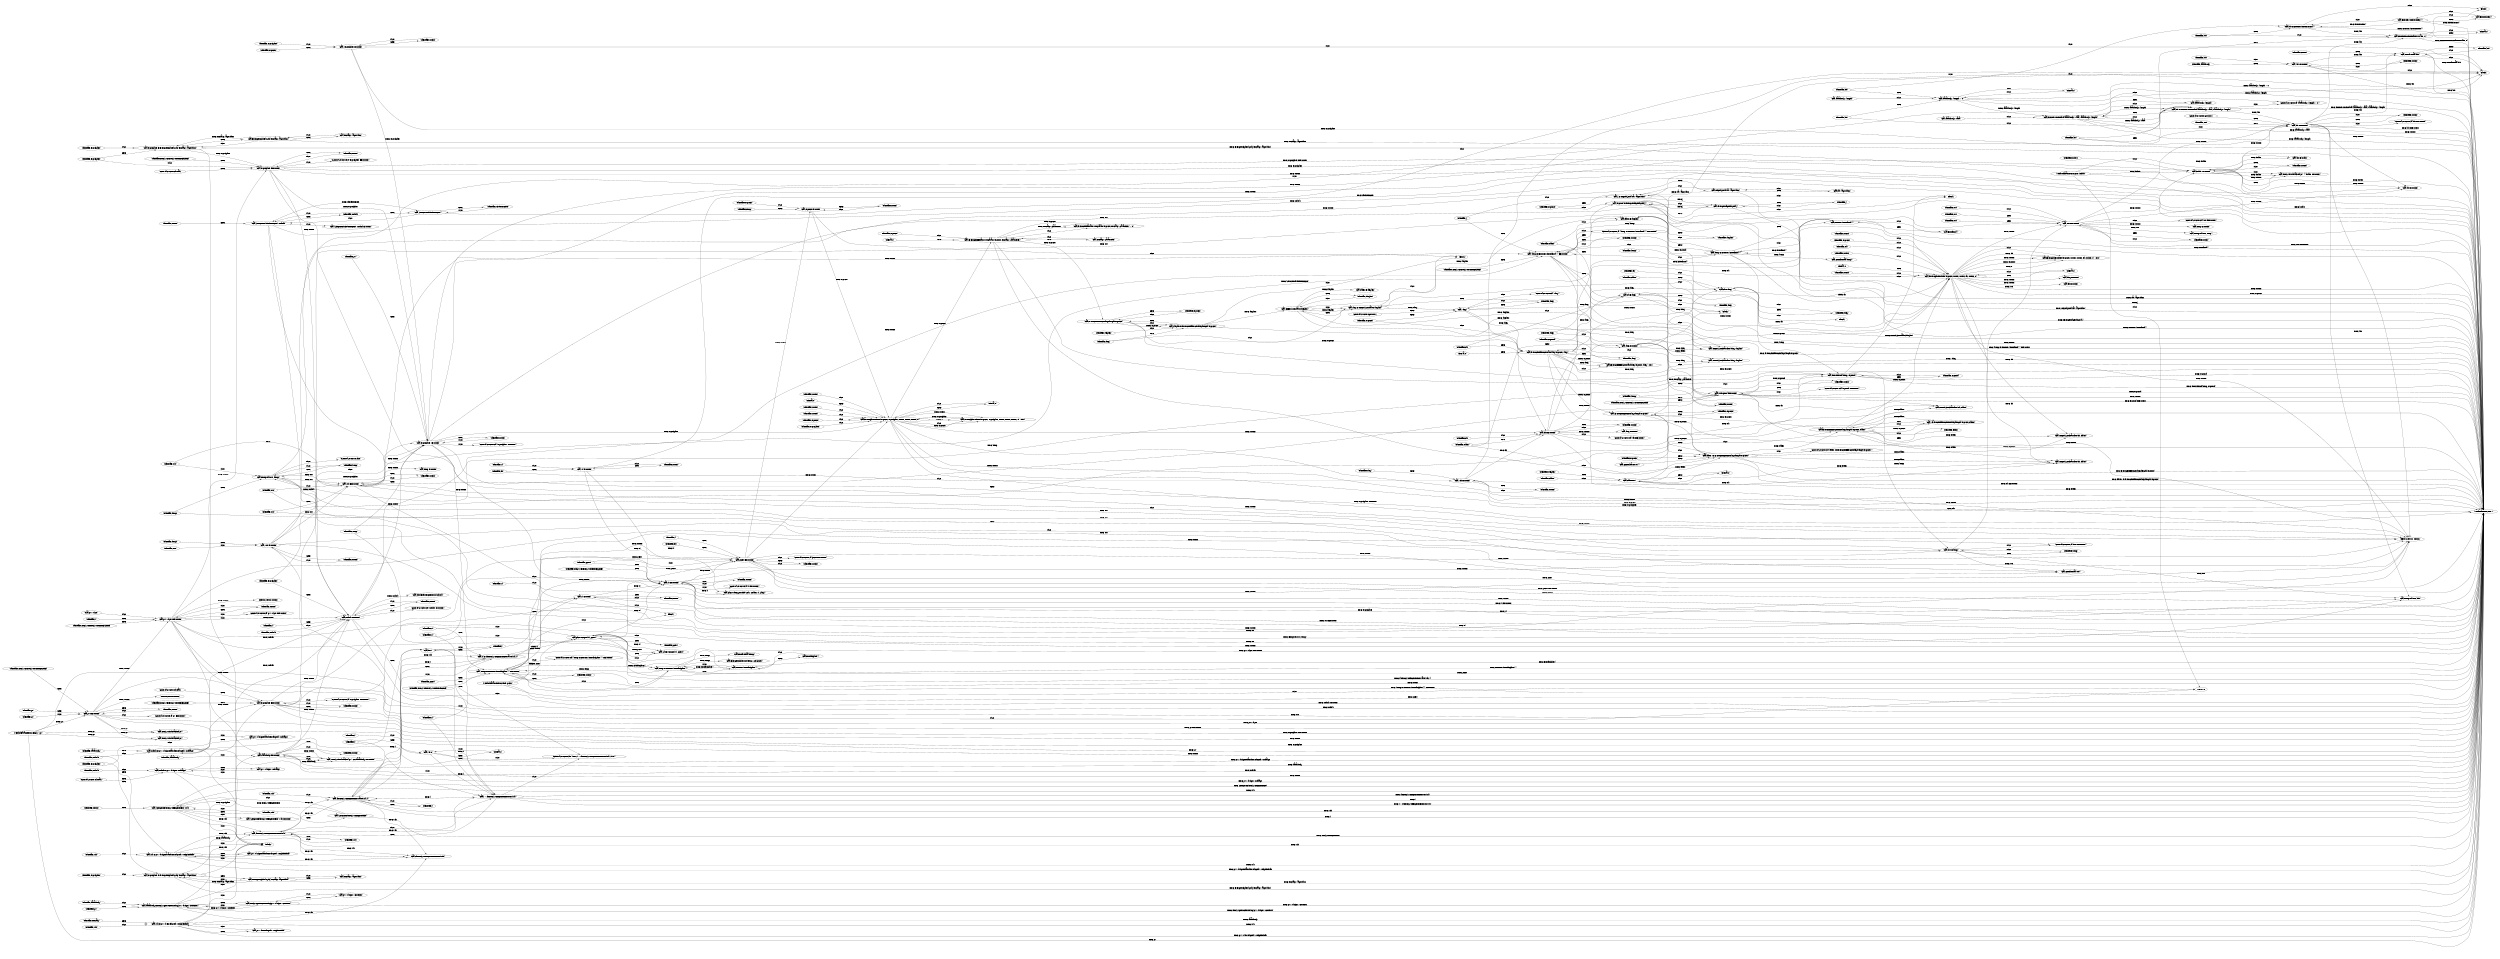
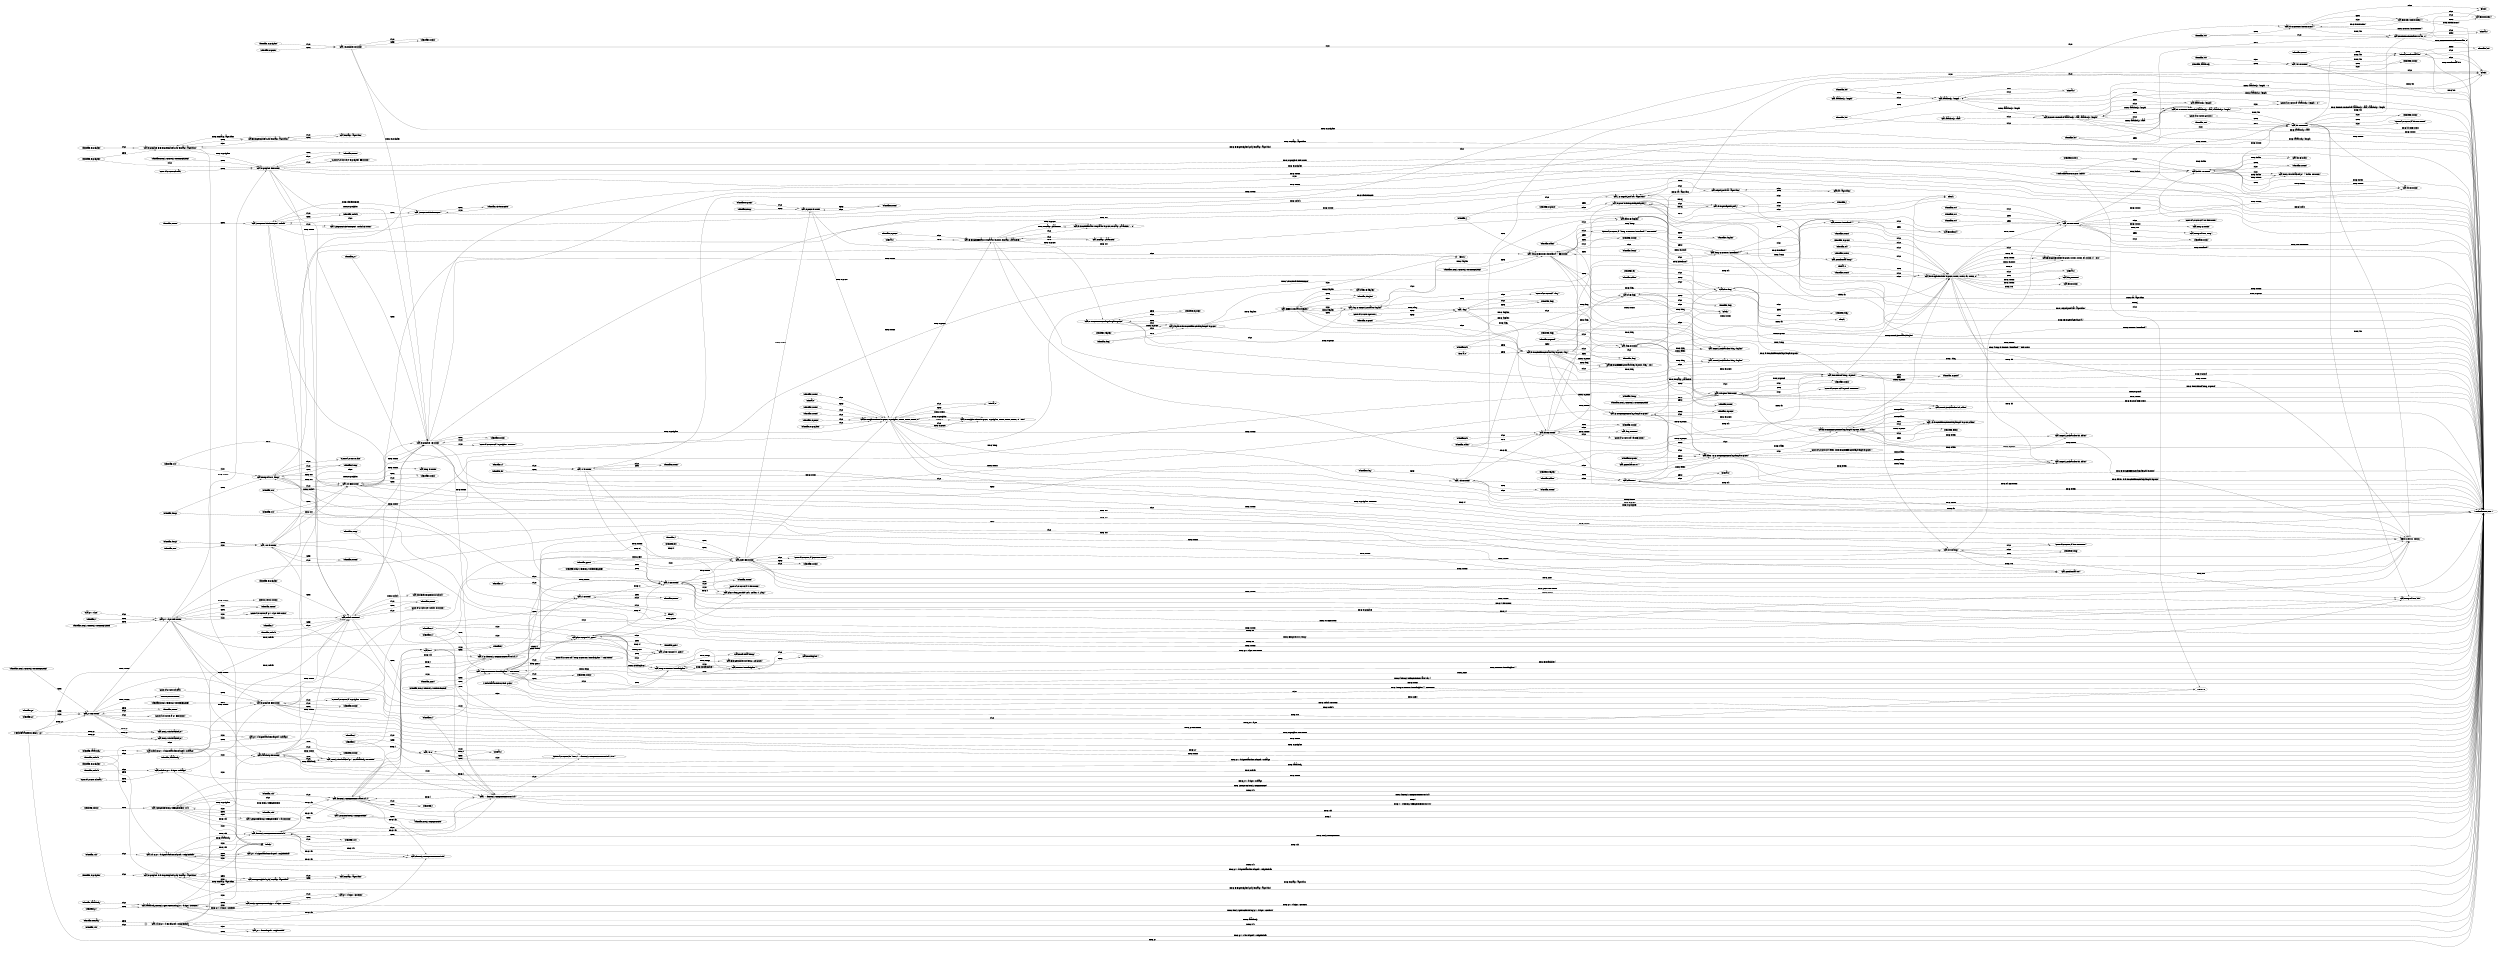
edge "(Call,bio = BIO_new(BIO_s_mem()))" -> "(Call,BIO_new(BIO_s_mem()))": added, label "CFG:"
node "(Call,BIO_free_all(bio))": label "(Call,BIO_free_all(bio))" -> "(Literal,BIO_free_all(bio))"
edge "(Call,bio == NULL)" -> "(Call,BIO_set_mem_eof_return(bio, 0))": reversed
edge "(Call,*ek = NULL)" -> "(MethodReturn,BIO *)": label "CFG: ek" -> "DDG: ek"
edge "(Call,pkcs7_cmp_ri(ri, pcert))" -> "(Call,pcert == NULL)": now "(Call,pkcs7_cmp_ri(ri, pcert))" -> "(Call,pkcs7_decrypt_rinfo(&ek, &eklen, ri, pkey))"
edge "(Call,ri = NULL)" -> "(MethodReturn,BIO *)": now "(Call,*ri = NULL)" -> "(MethodReturn,BIO *)"
edge "(MethodParameterIn,X509 *pcert)" -> "(Call,pkcs7_cmp_ri(ri, pcert))": label "RECIP: pcert" -> "DDG: pcert"
node "(Call,p7->d.sign->md_algs)": removed
node "(Identifier,PKCS7_RECIP_INFO)": added
